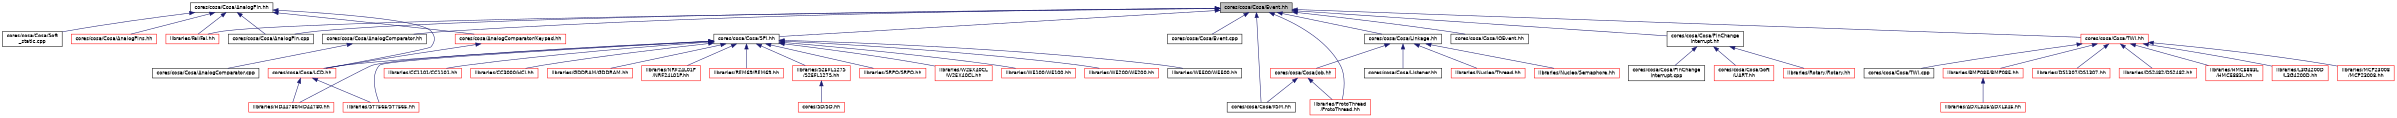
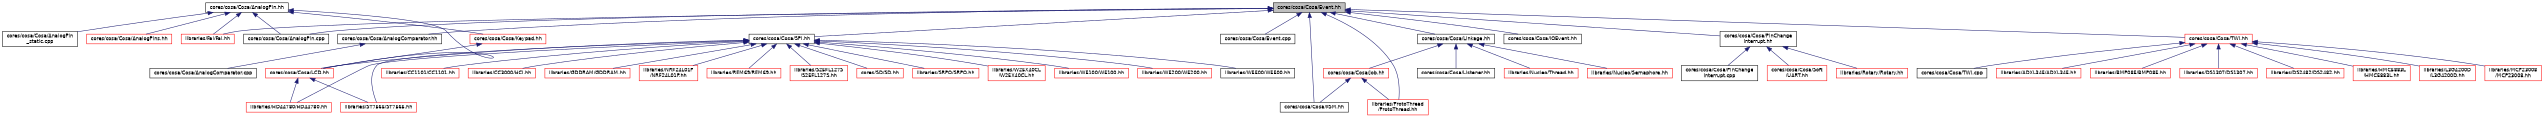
node "cores/cosa/Cosa/Soft _static.cpp": label "cores/cosa/Cosa/Soft _static.cpp" -> "cores/cosa/Cosa/AnalogPin _static.cpp"
node "cores/cosa/AnalogComparator/Keypad.hh": label "cores/cosa/AnalogComparator/Keypad.hh" -> "cores/cosa/Cosa/Keypad.hh"
edge "libraries/ADXL345/ADXL345.hh" -> "libraries/BMP085/BMP085.hh": now "libraries/ADXL345/ADXL345.hh" -> "cores/cosa/Cosa/TWI.hh"
edge "cores/SD/SD.hh" -> "libraries/S25FL127S /S25FL127S.hh": now "cores/SD/SD.hh" -> "cores/cosa/Cosa/SPI.hh"
